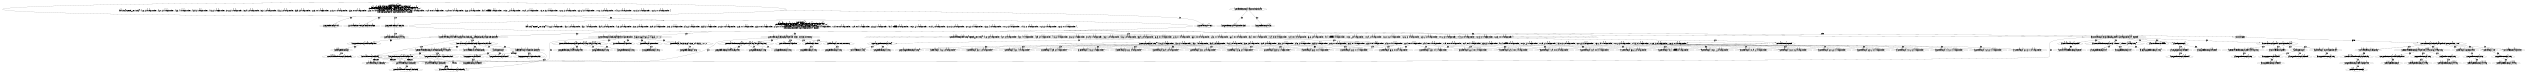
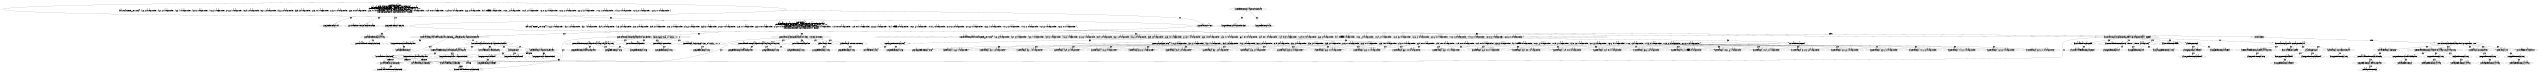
edge "4:CtPackageReferenceImpl@" -> "5:CtLocalVariableReferenceImpl@checkConfig": now "5:CtVariableReadImpl@checkConfig" -> "5:CtLocalVariableReferenceImpl@checkConfig"
edge "4:CtFieldReadImpl@MagicNumberCheck.class" -> "4:CtVirtualElement@checkConfig": label "Data Dep" -> "Data Action"
edge "6:CtVariableReadImpl@checkConfig" -> "6:CtLocalVariableReferenceImpl@checkConfig": now "3:CtPackageReferenceImpl@java.lang" -> "6:CtLocalVariableReferenceImpl@checkConfig"
